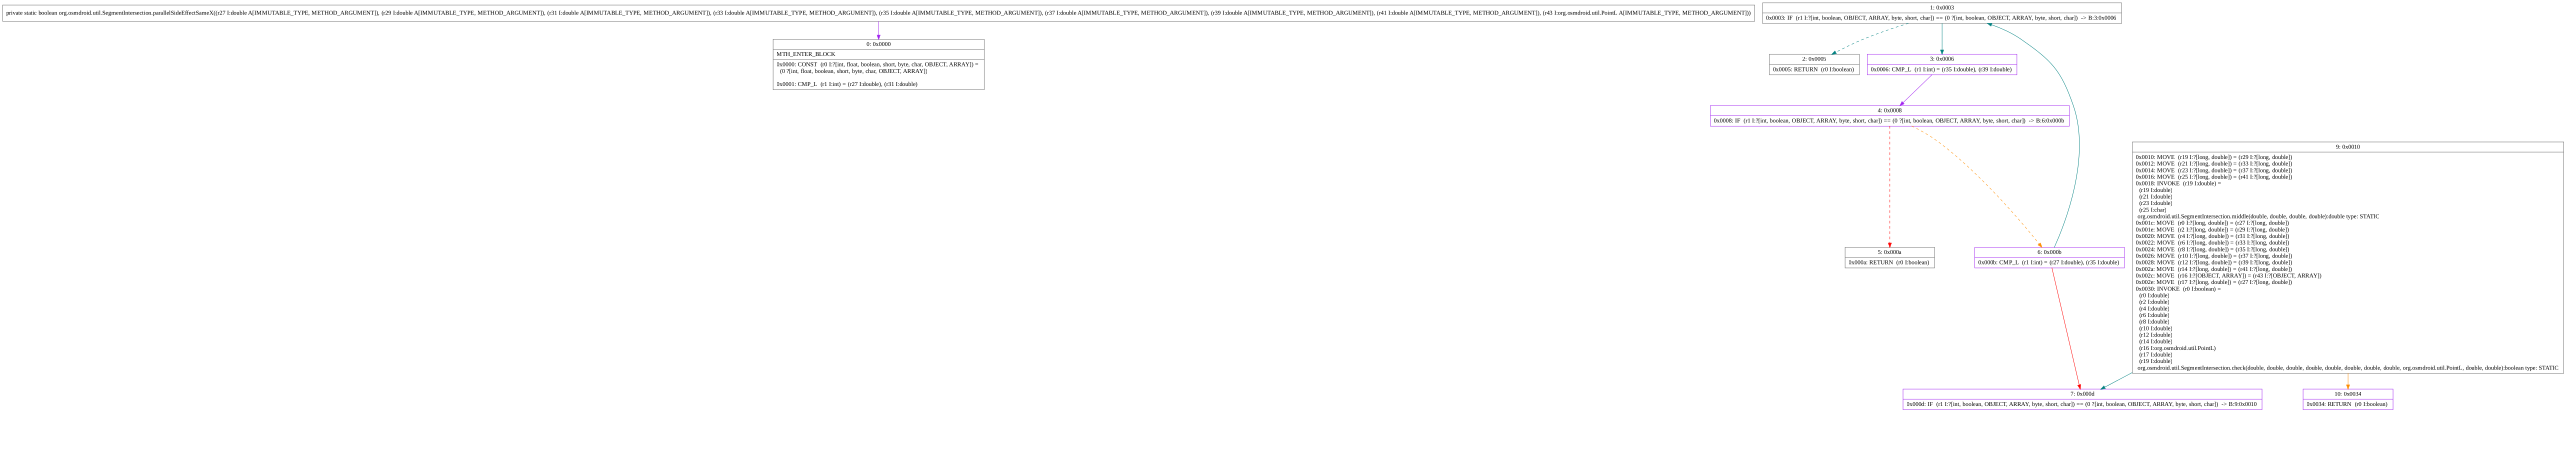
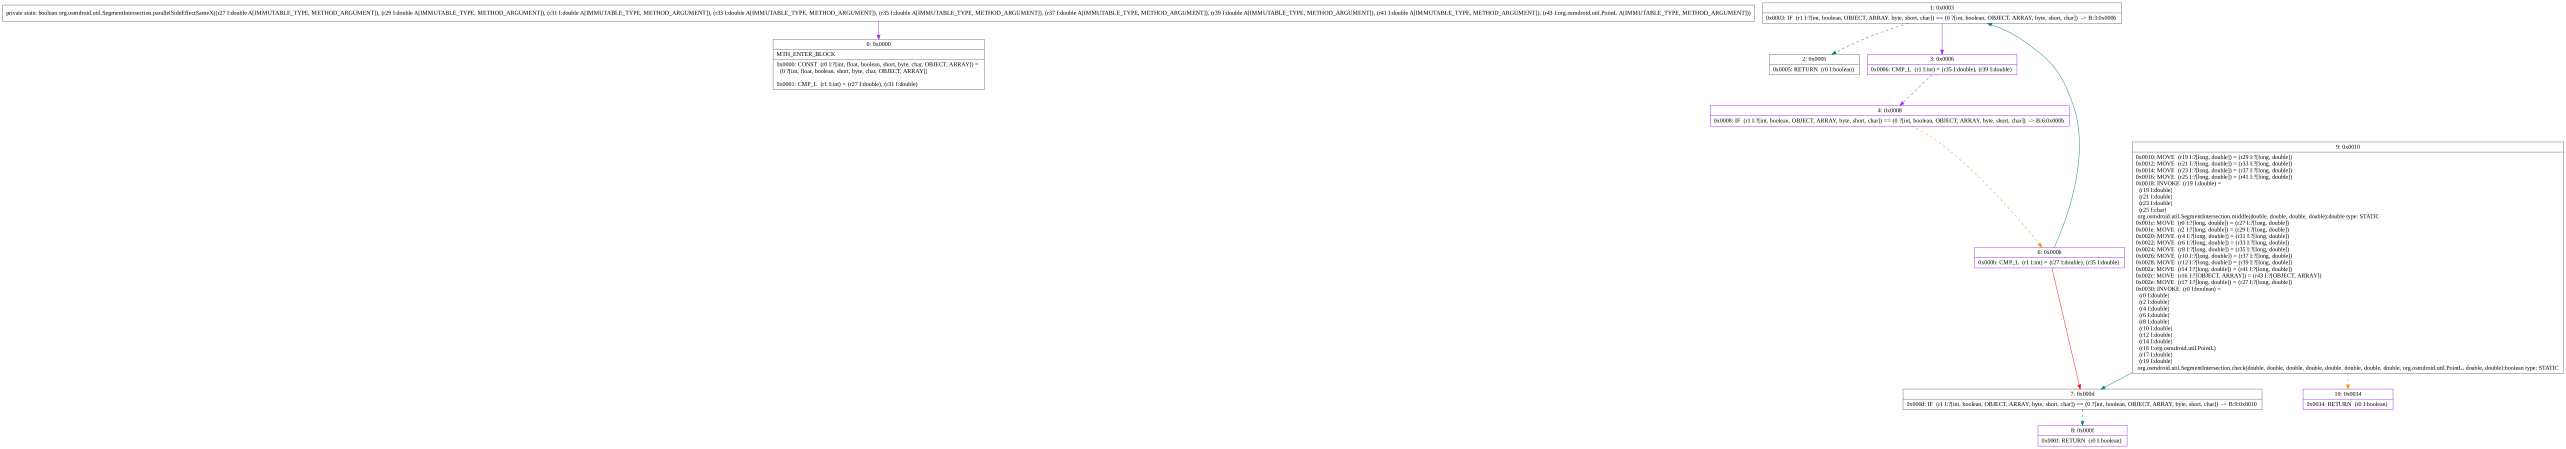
edge "1: 0x0003" -> "3: 0x0006": color teal -> purple
edge "3: 0x0006" -> "4: 0x0008": style solid -> dashed
node "5: 0x000a": removed
edge "9: 0x0010" -> "10: 0x0034": style solid -> dashed
node "7: 0x000d": color purple -> gray40
node "8: 0x000f": added
